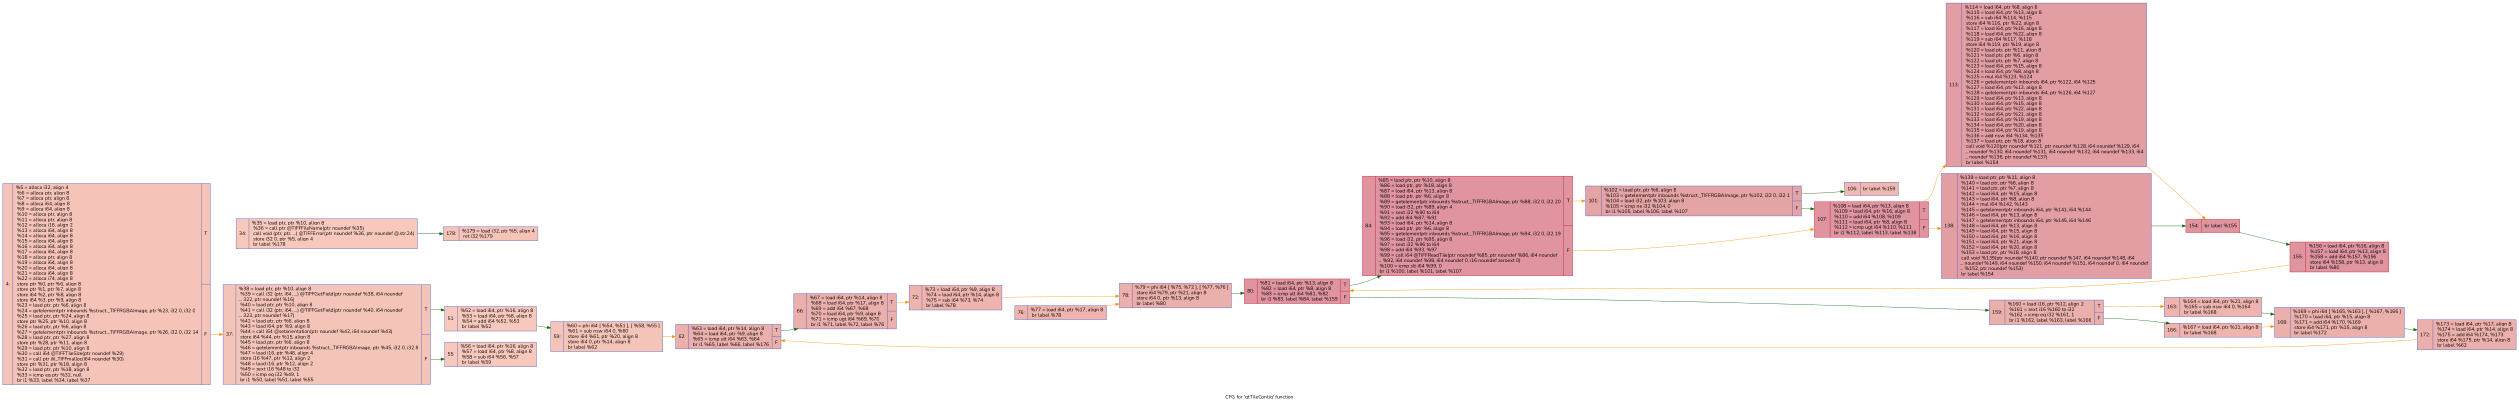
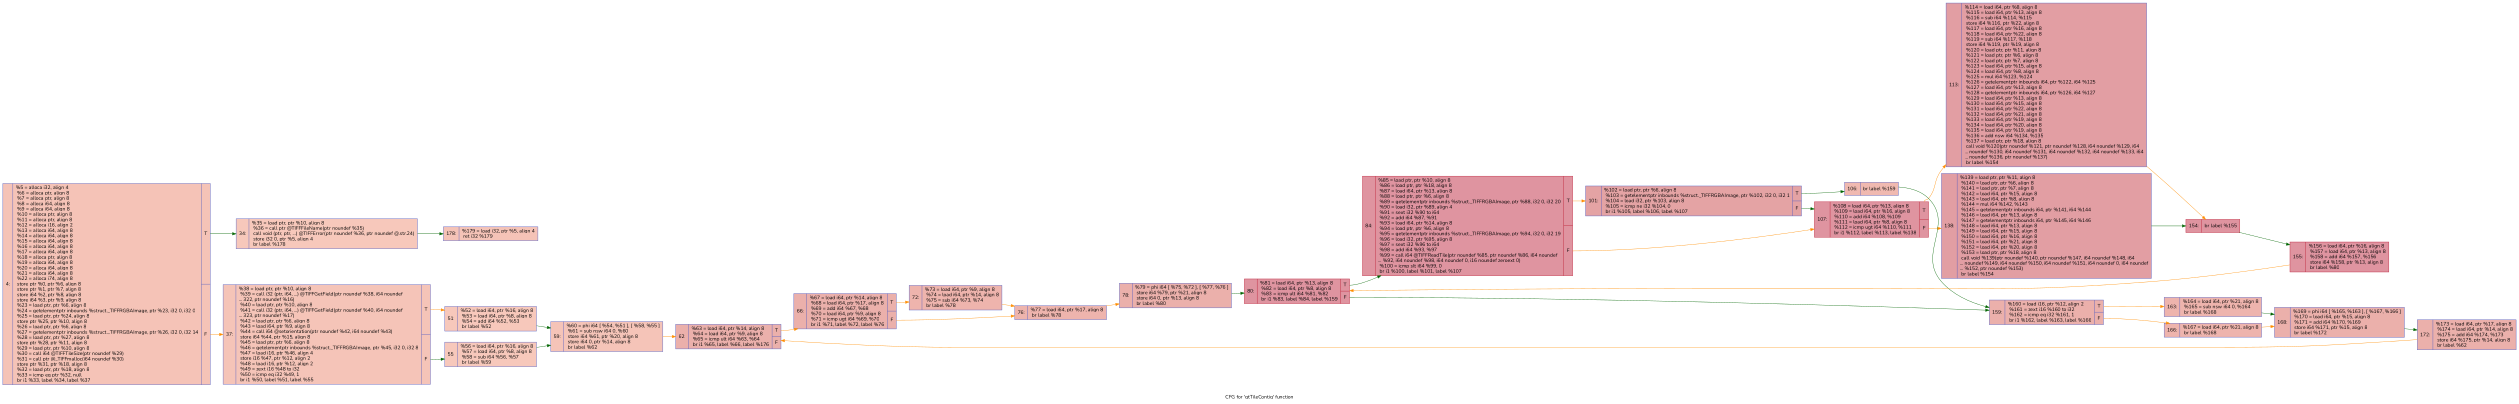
edge "4:" -> "34:": added
edge "106:" -> "159:": added
edge "72:" -> "78:": now "72:" -> "76:"
edge "37:" -> "51:": color darkgreen -> darkorange
edge "66:" -> "76:": added
edge "159:" -> "166:": color darkgreen -> darkorange
edge "62:" -> "66:": color darkgreen -> darkorange
edge "55:" -> "59:": added
